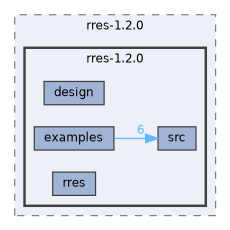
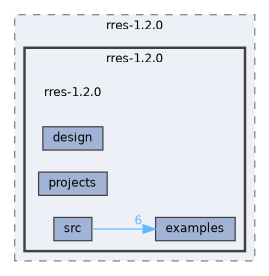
node "rres-1.2.0": added
edge "examples" -> "src": reversed
node "rres": label "rres" -> "projects"
